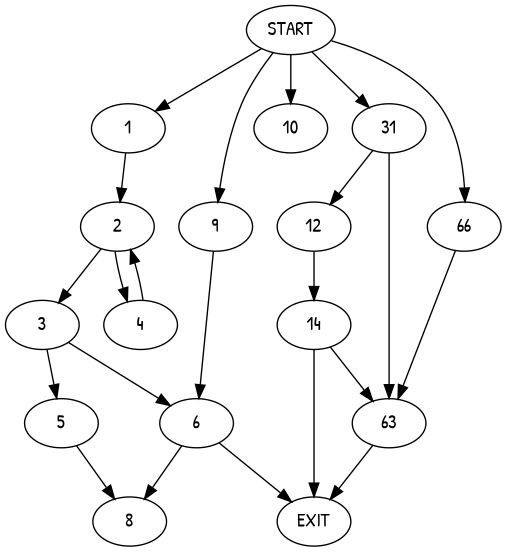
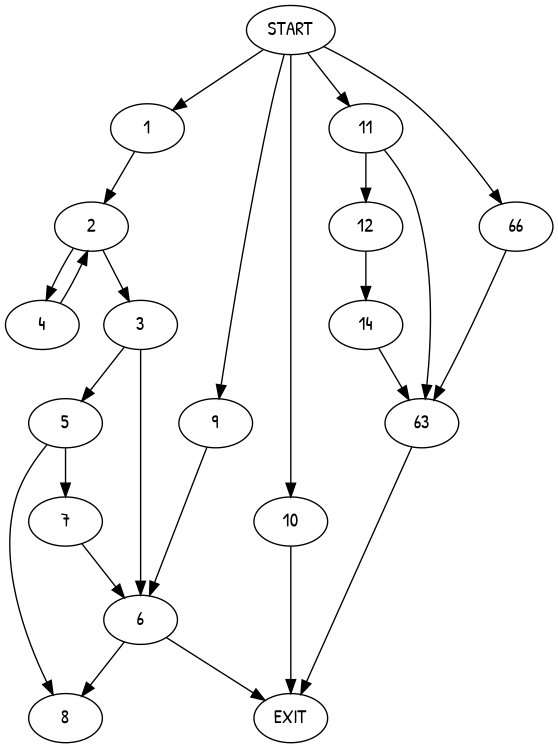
node "31": label "31" -> "11"
edge "14" -> "EXIT": now "10" -> "EXIT"
node "7": added
